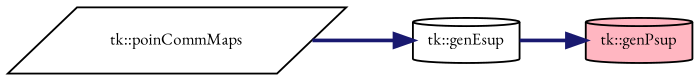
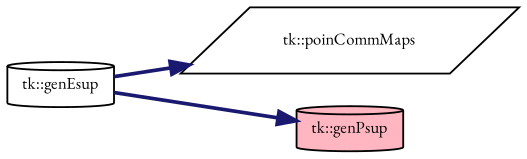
edge "tk::poinCommMaps" -> "tk::genEsup": reversed
